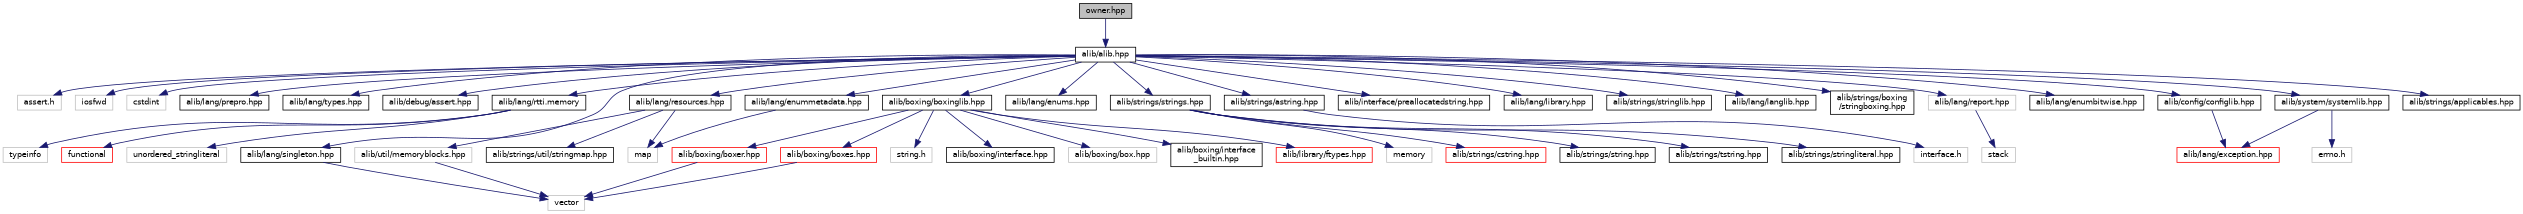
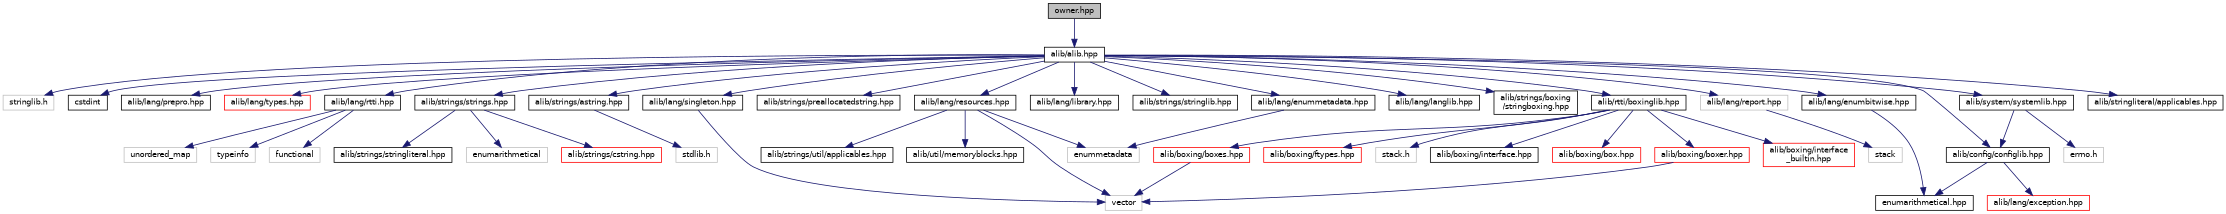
node "assert.h": label "assert.h" -> "stringlib.h"
node "iosfwd": removed
node "cstdint": color grey75 -> black
node "alib/lang/types.hpp": color black -> red
node "alib/debug/assert.hpp": removed
node "alib/lang/rtti.memory": label "alib/lang/rtti.memory" -> "alib/lang/rtti.hpp"
node "alib/boxing/boxinglib.hpp": label "alib/boxing/boxinglib.hpp" -> "alib/rtti/boxinglib.hpp"
node "alib/lang/enums.hpp": removed
node "alib/interface/preallocatedstring.hpp": label "alib/interface/preallocatedstring.hpp" -> "alib/strings/preallocatedstring.hpp"
node "alib/strings/applicables.hpp": label "alib/strings/applicables.hpp" -> "alib/stringliteral/applicables.hpp"
edge "alib/system/systemlib.hpp" -> "alib/lang/exception.hpp": now "alib/system/systemlib.hpp" -> "alib/config/configlib.hpp"
node "functional": color red -> grey75
node "unordered_stringliteral": label "unordered_stringliteral" -> "unordered_map"
node "alib/util/memoryblocks.hpp": color grey75 -> black
node "alib/strings/util/stringmap.hpp": label "alib/strings/util/stringmap.hpp" -> "alib/strings/util/applicables.hpp"
node "map": label "map" -> "enummetadata"
node "string.h": label "string.h" -> "stack.h"
node "alib/boxing/box.hpp": color grey75 -> red
node "alib/boxing/interface _builtin.hpp": color black -> red
node "alib/library/ftypes.hpp": label "alib/library/ftypes.hpp" -> "alib/boxing/ftypes.hpp"
node "memory": label "memory" -> "enumarithmetical"
node "alib/strings/string.hpp": removed
node "alib/strings/tstring.hpp": removed
node "interface.h": label "interface.h" -> "stdlib.h"
edge "alib/util/memoryblocks.hpp" -> "vector": now "alib/lang/resources.hpp" -> "vector"
node "enumarithmetical.hpp": added
